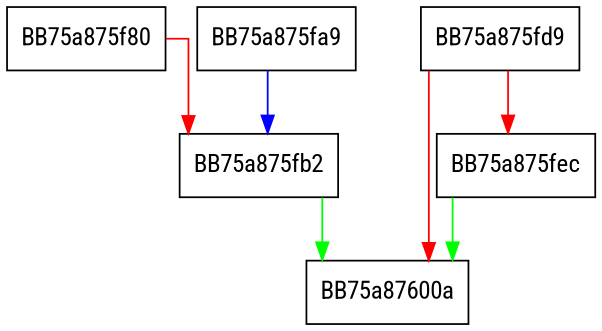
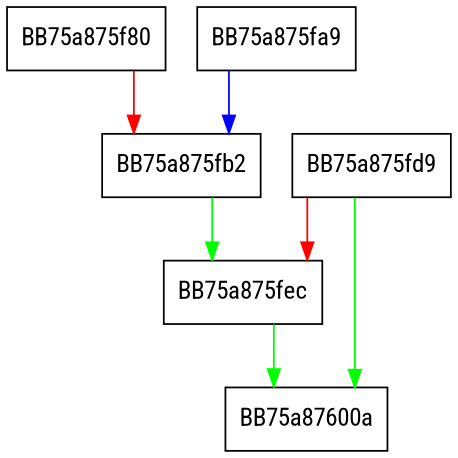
edge "BB75a875fd9" -> "BB75a87600a": color red -> green
edge "BB75a875fb2" -> "BB75a87600a": now "BB75a875fb2" -> "BB75a875fec"
